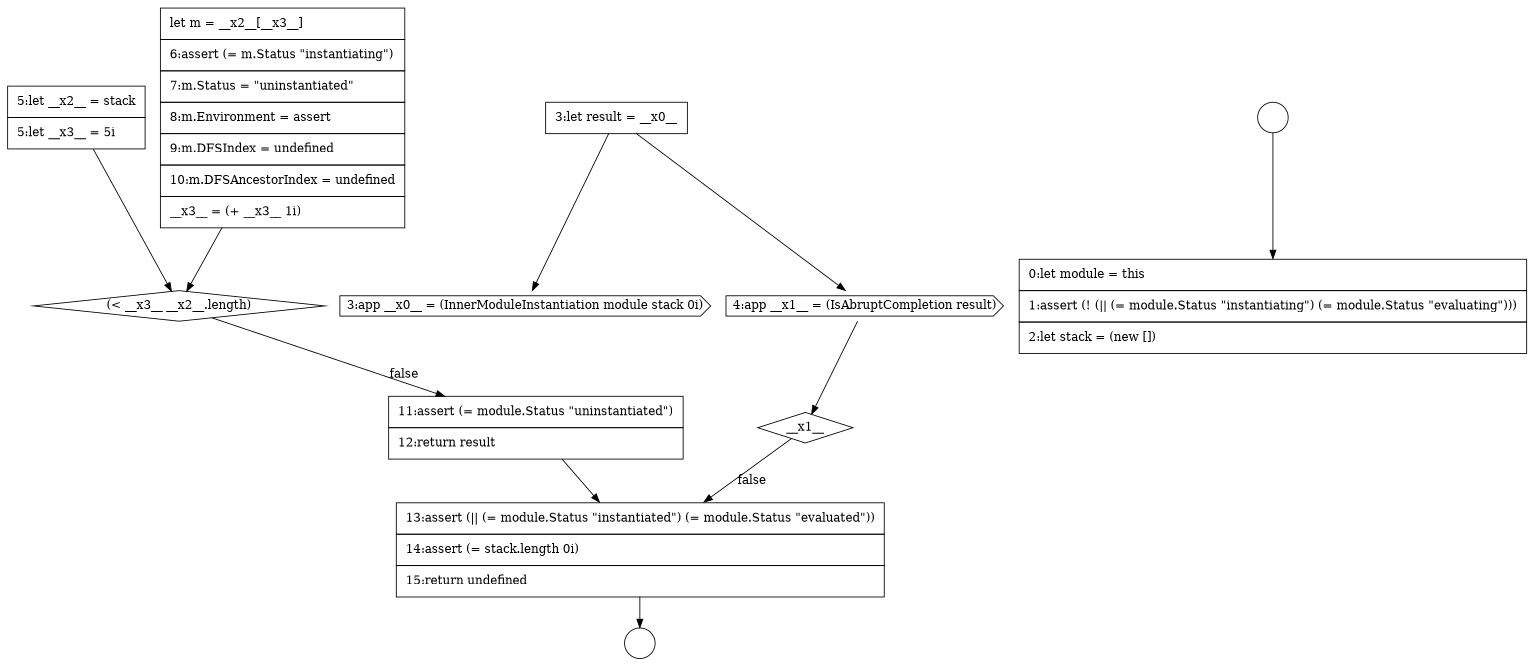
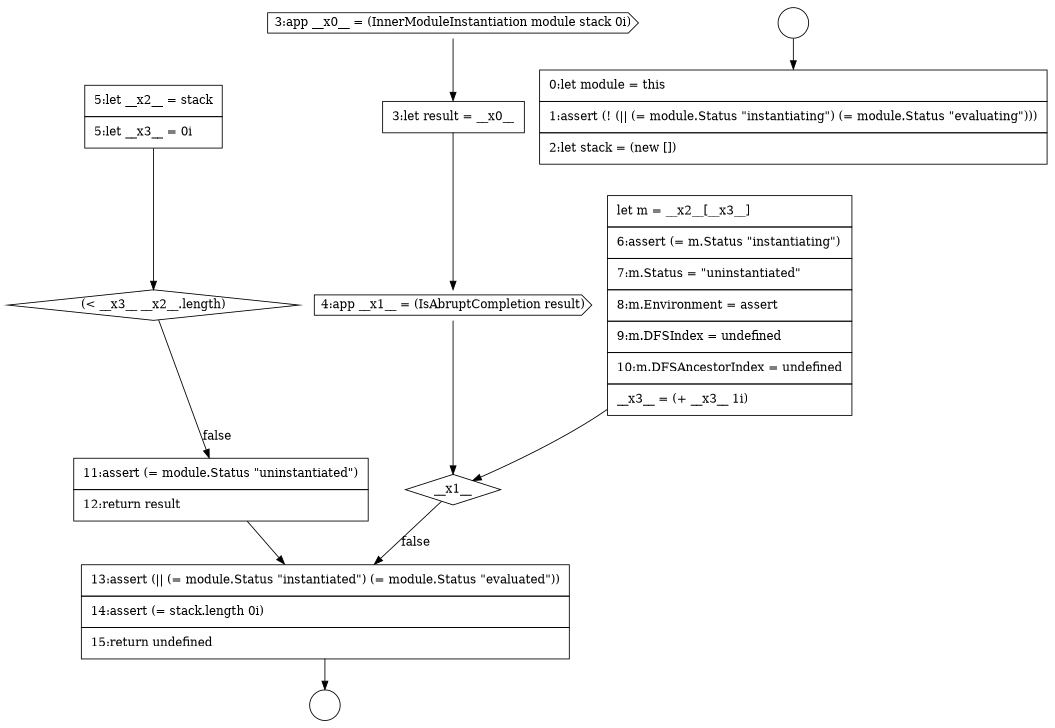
node "5:let __x2__ = stack": text "5:let __x3__ = 5i" -> "5:let __x3__ = 0i"
edge "3:let result = __x0__" -> "3:app __x0__ = (InnerModuleInstantiation module stack 0i)": reversed
edge "let m = __x2__[__x3__]" -> "(< __x3__ __x2__.length)": now "let m = __x2__[__x3__]" -> "__x1__"
